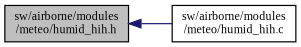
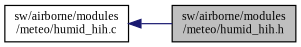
edge "sw/airborne/modules /meteo/humid_hih.c" -> "sw/airborne/modules /meteo/humid_hih.h": reversed
